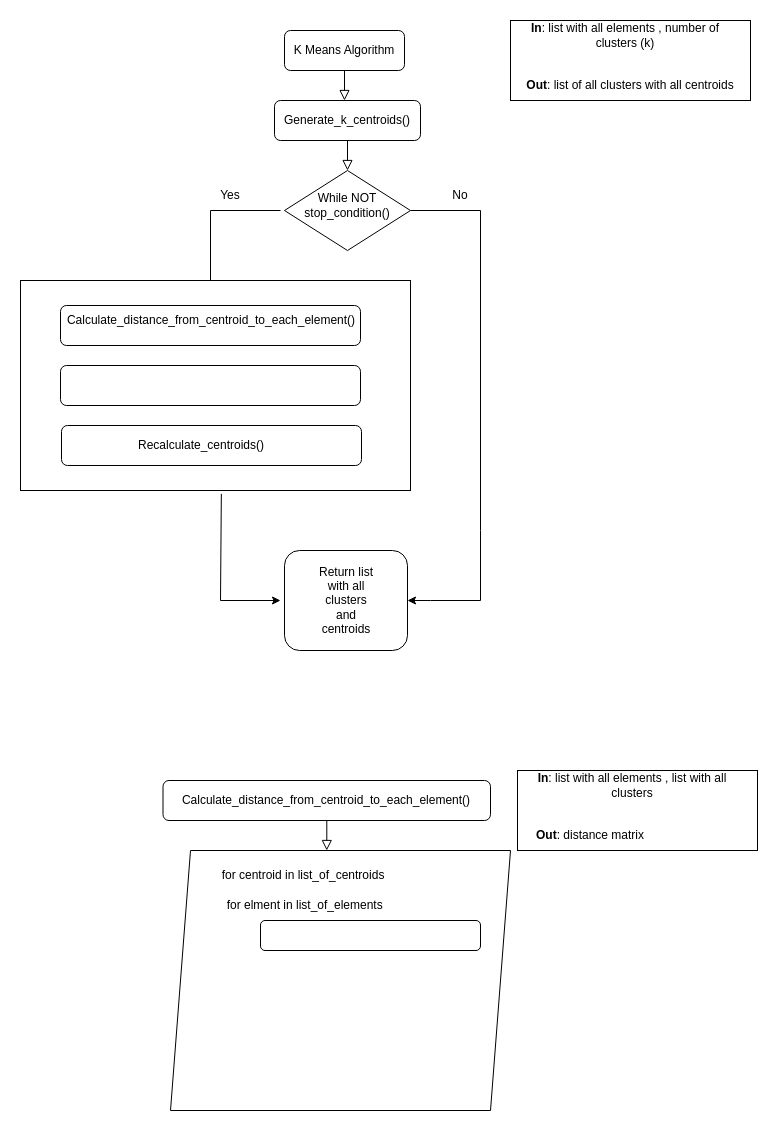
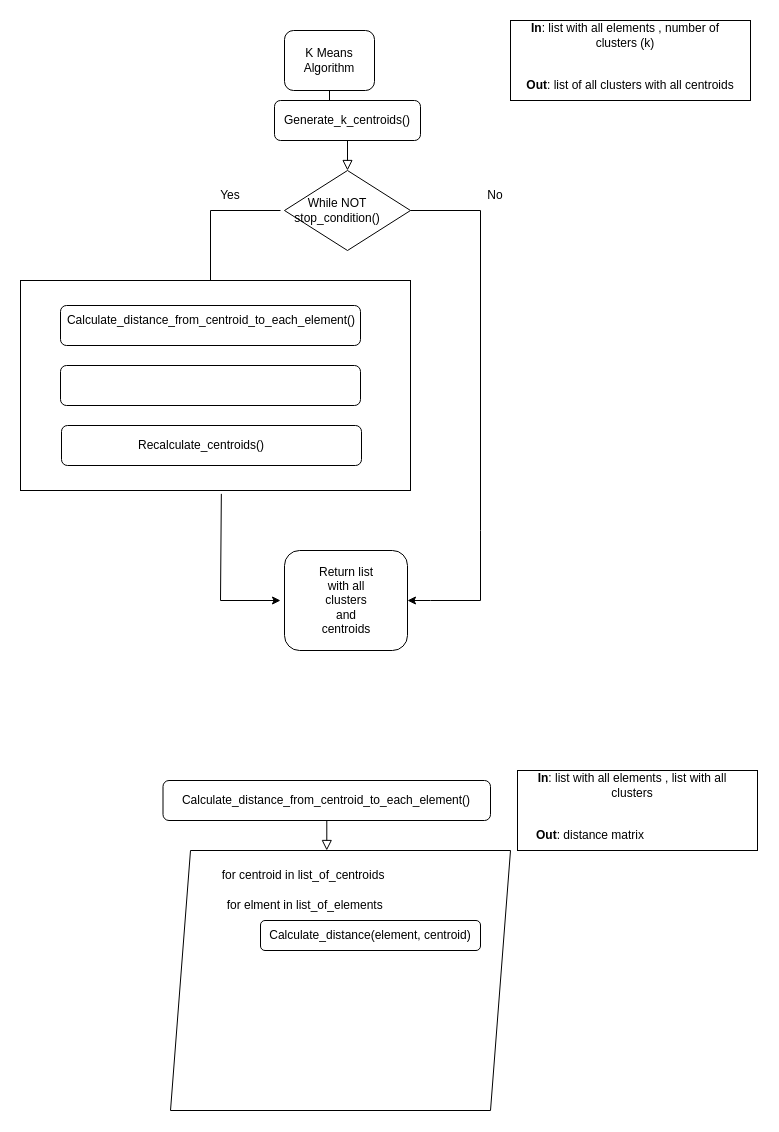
node "K Means Algorithm": size 120x40 -> 90x60
node "No": moved (461, 196) -> (496, 196)
node "While NOT stop_condition()": moved (348, 206) -> (338, 211)
node "Calculate_distance(element, centroid)": added
